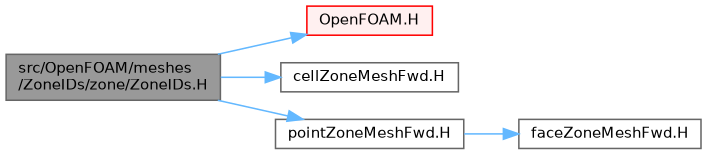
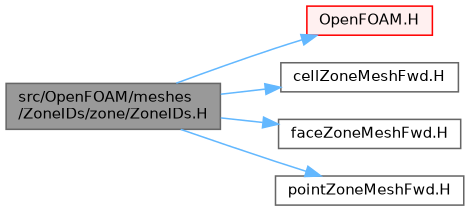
edge "pointZoneMeshFwd.H" -> "faceZoneMeshFwd.H": now "src/OpenFOAM/meshes /ZoneIDs/zone/ZoneIDs.H" -> "faceZoneMeshFwd.H"
